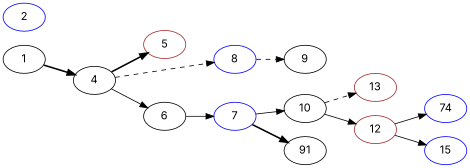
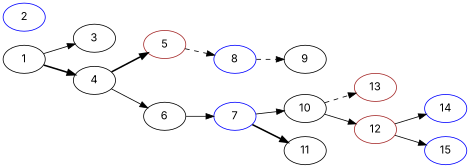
node "3": added
edge "4" -> "8": now "5" -> "8"
node "74": label "74" -> "14"
node "91": label "91" -> "11"
